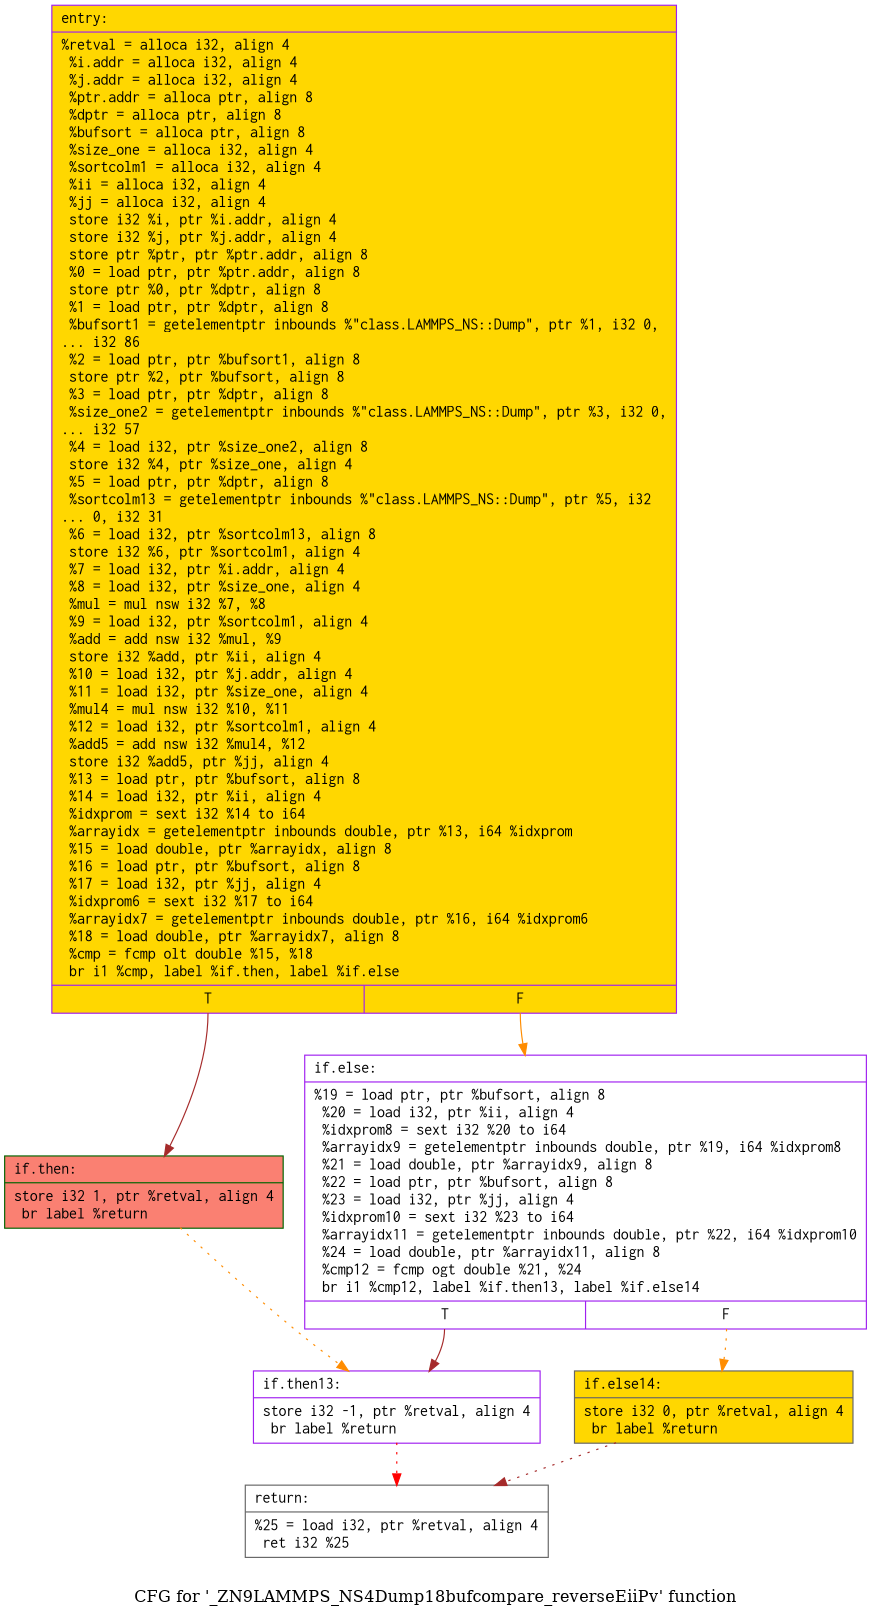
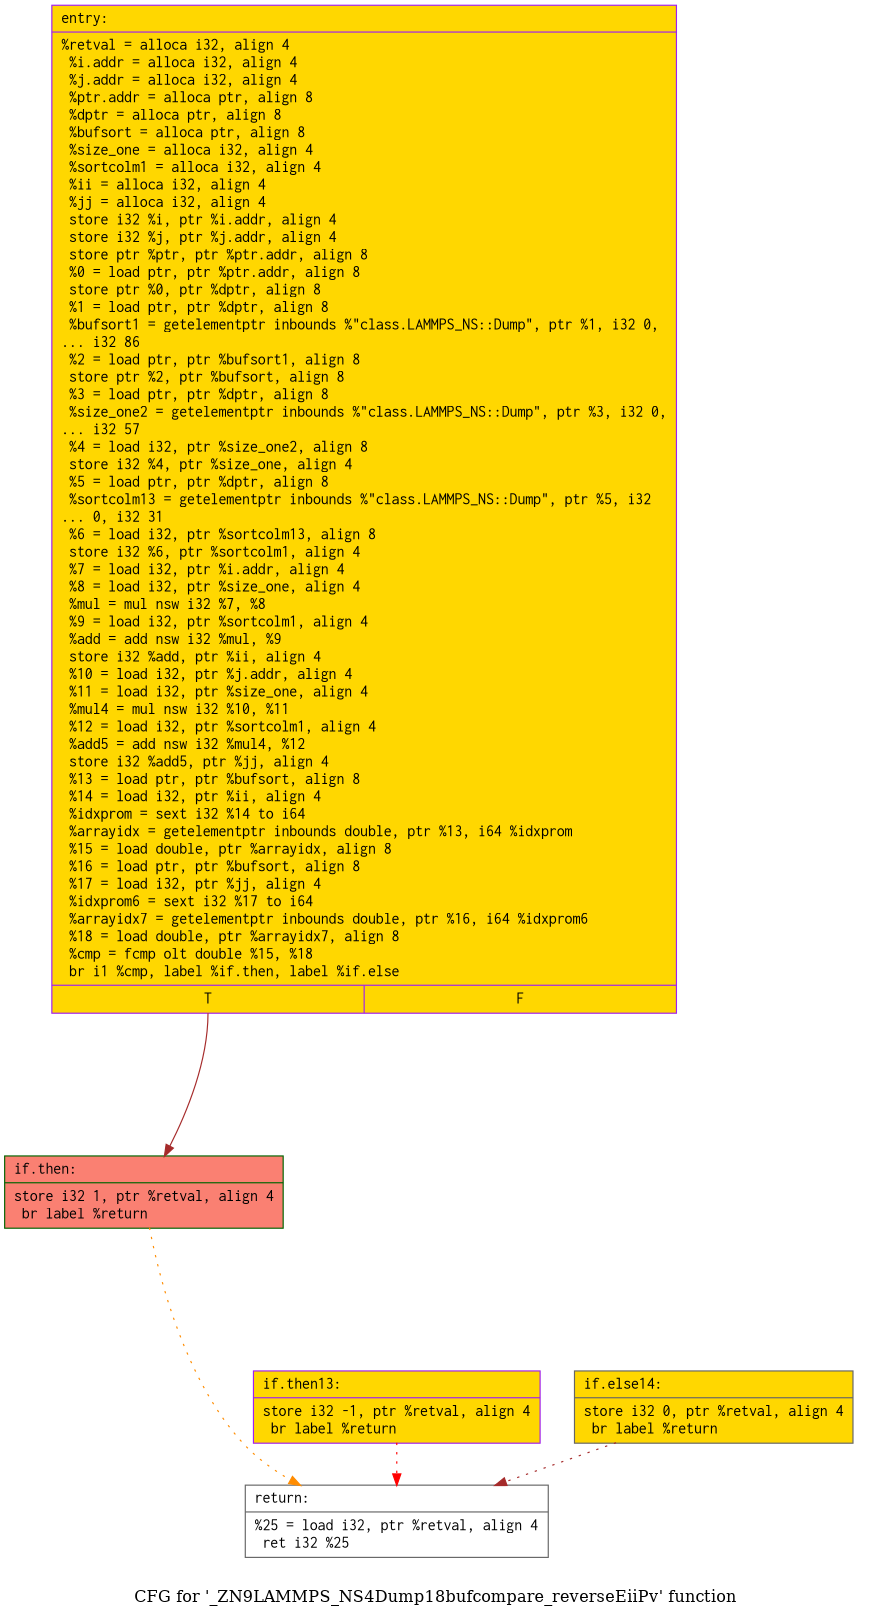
node "if.else:": removed
edge "if.then:" -> "if.then13:": now "if.then:" -> "return:"
node "if.then13:": fillcolor white -> gold
